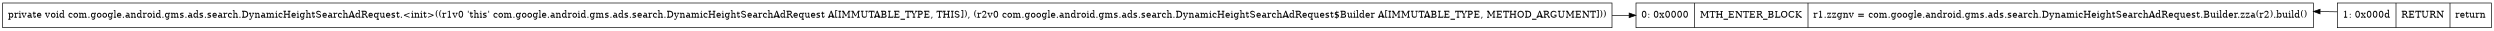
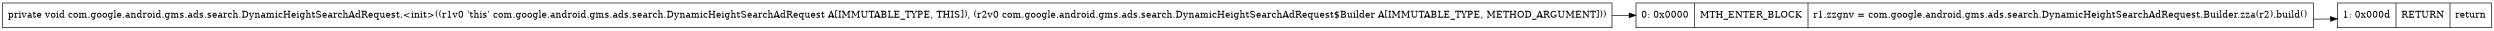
edge "1: 0x000d" -> "0: 0x0000": reversed
